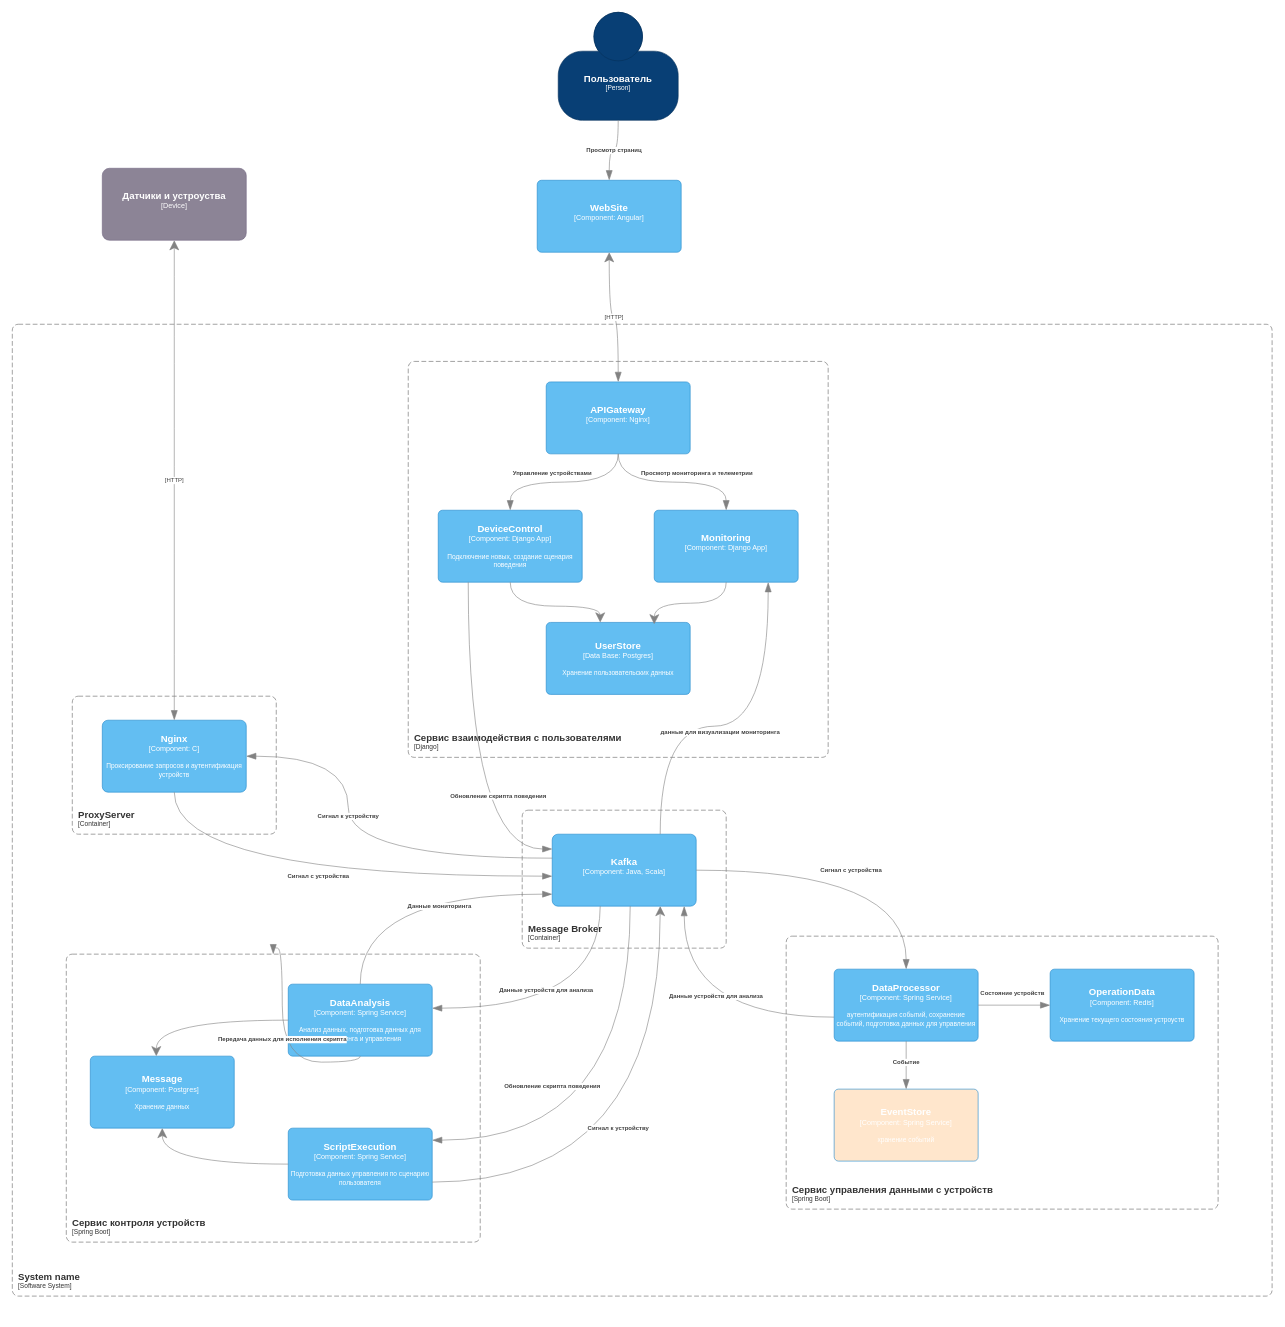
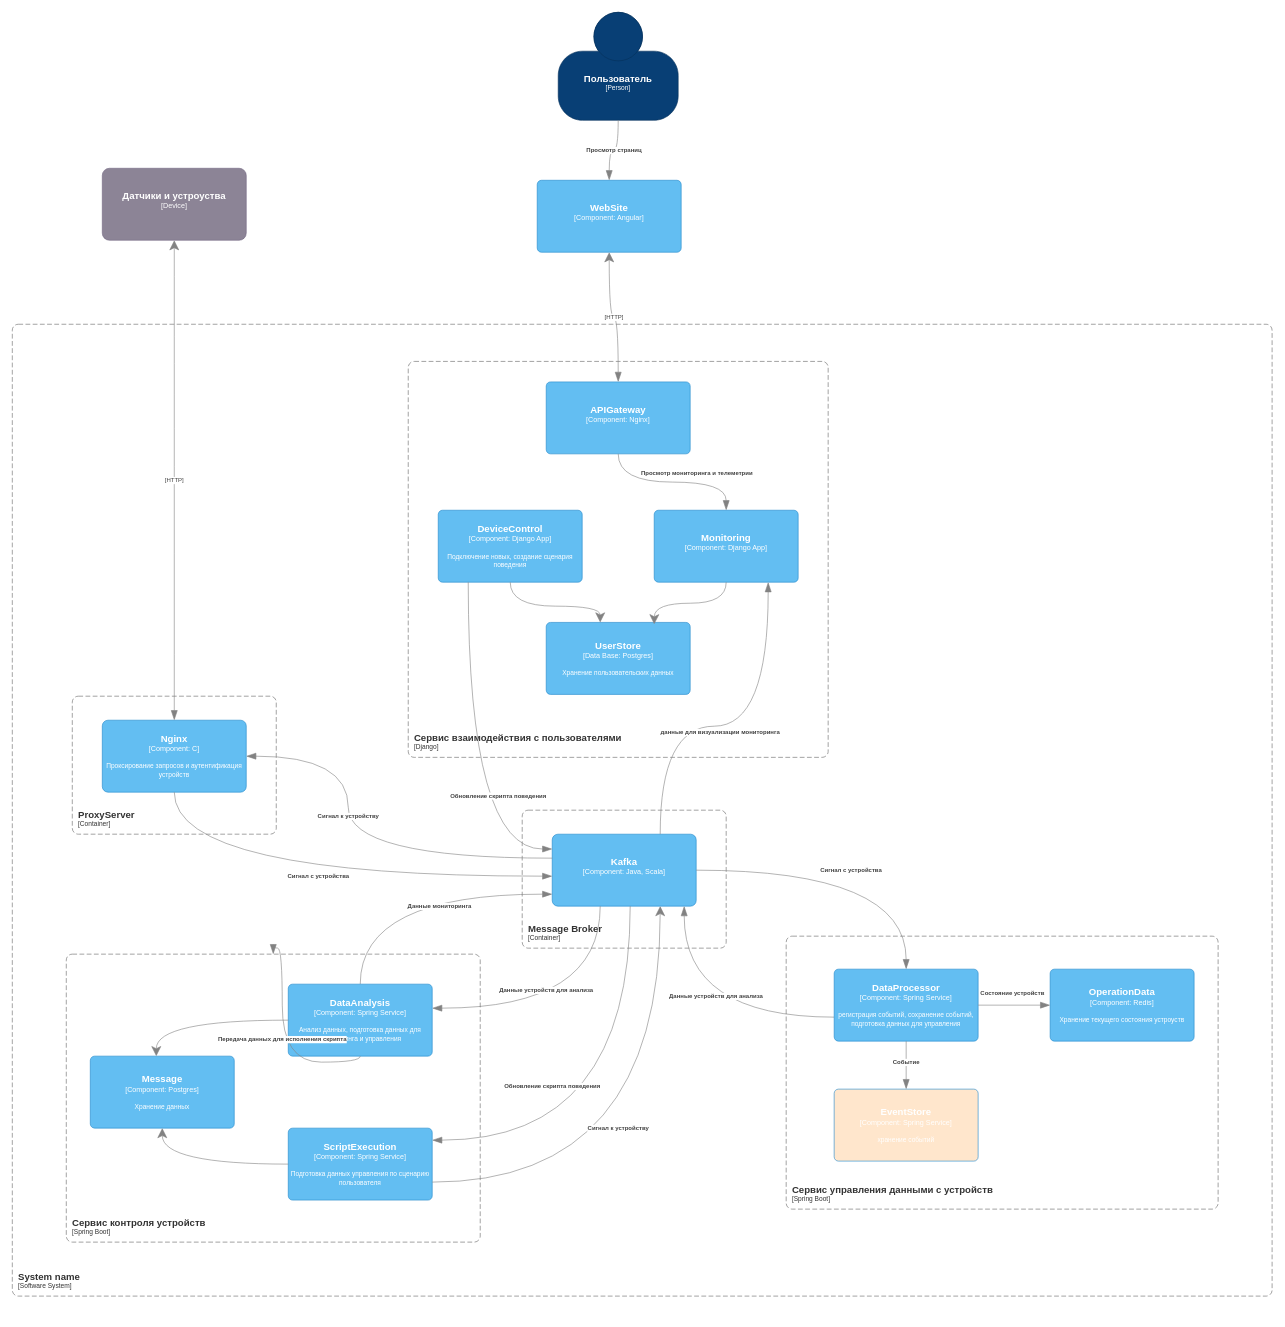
edge "APIGateway [Component: Nginx]" -> "DeviceControl [Component: Django App] Подключение новых, создание сценария поведения": removed, label "Управление устройствами"
node "DataProcessor [Component: Spring Service] аутентификация событий, сохранение событий, подготовка данных для управления": label "DataProcessor [Component: Spring Service] аутентификация событий, сохранение событий, подготовка данных для управления" -> "DataProcessor [Component: Spring Service] регистрация событий, сохранение событий, подготовка данных для управления"
